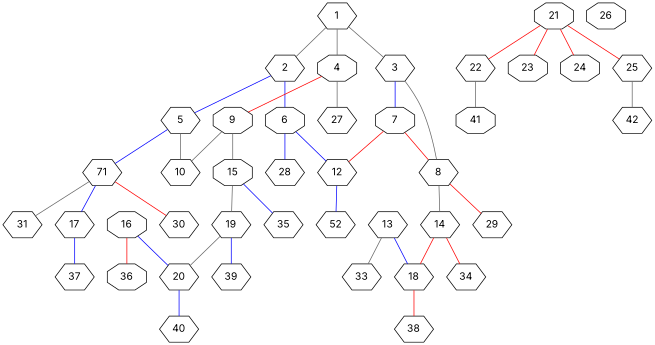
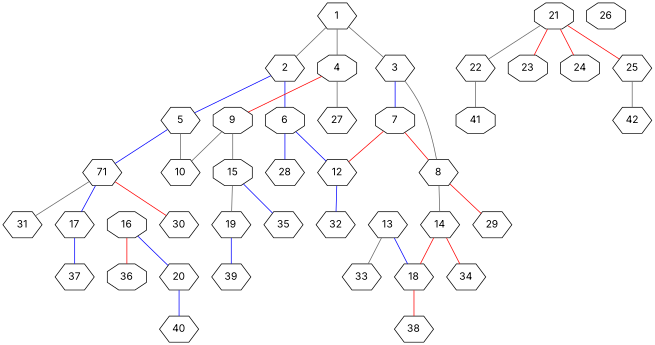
edge "21" -- "22": color red -> gray40
node "52": label "52" -> "32"
edge "19" -- "20": removed
